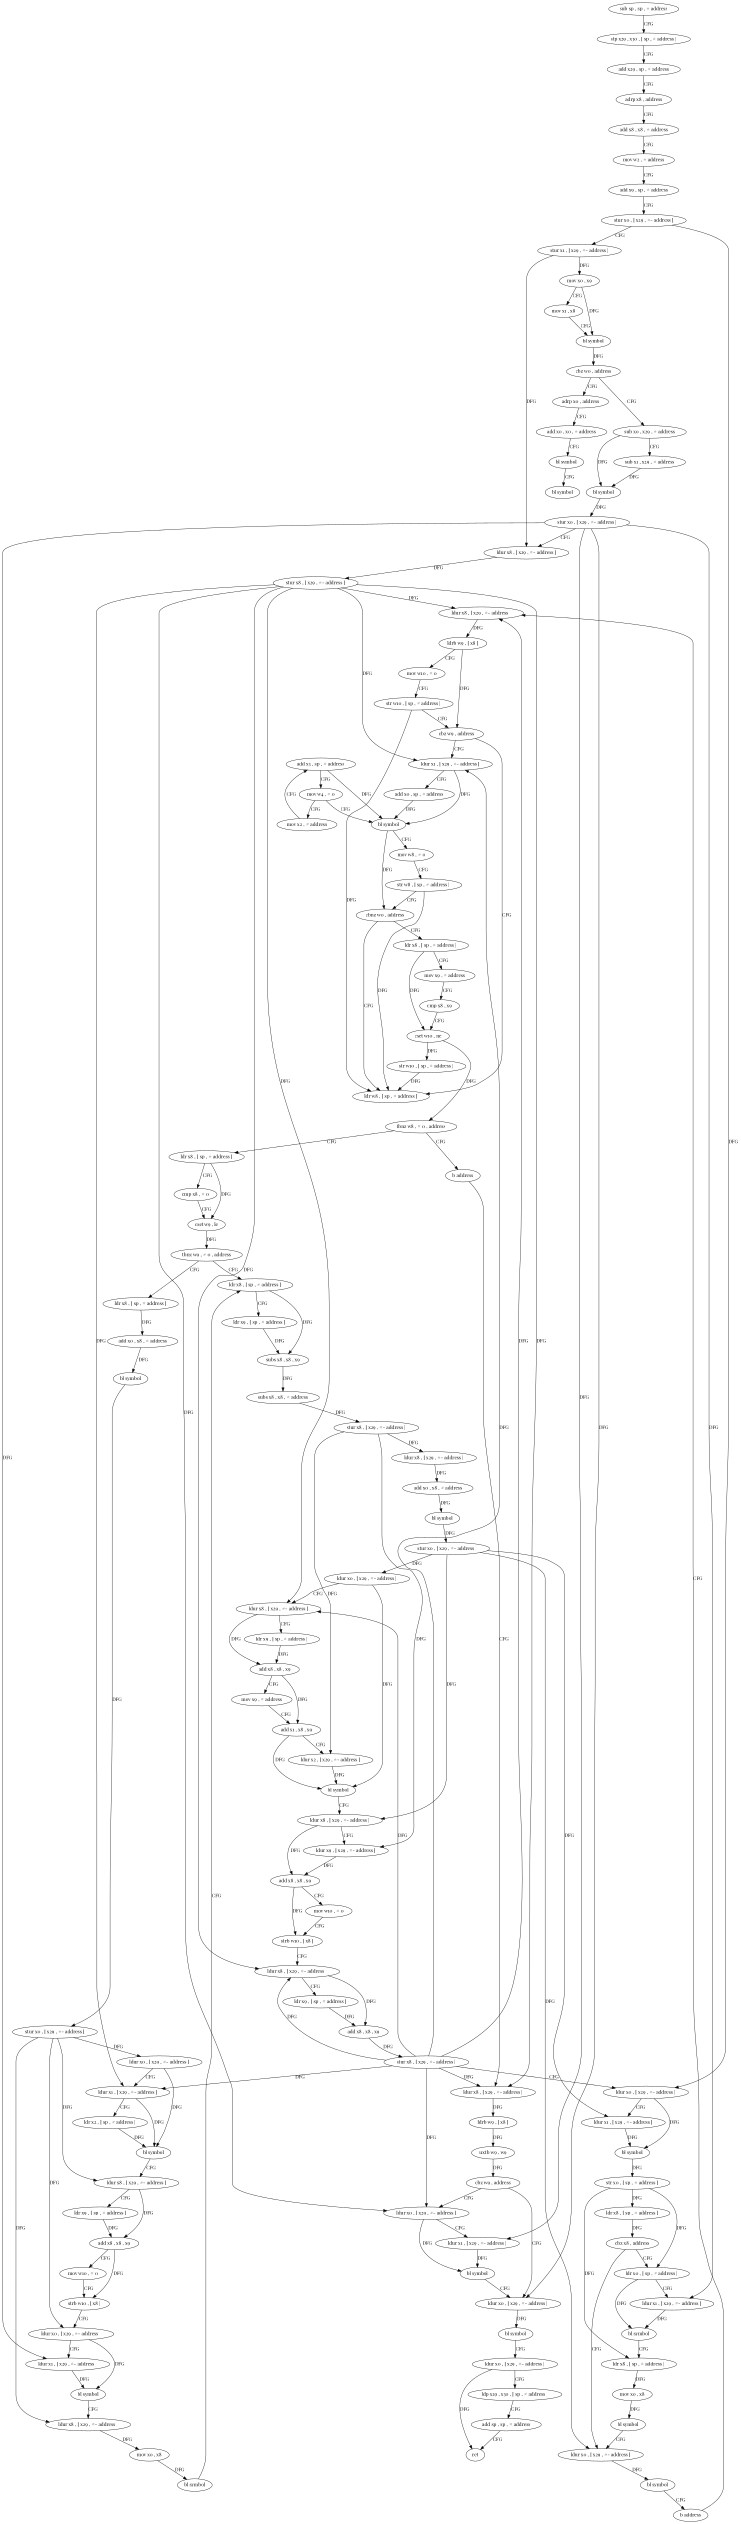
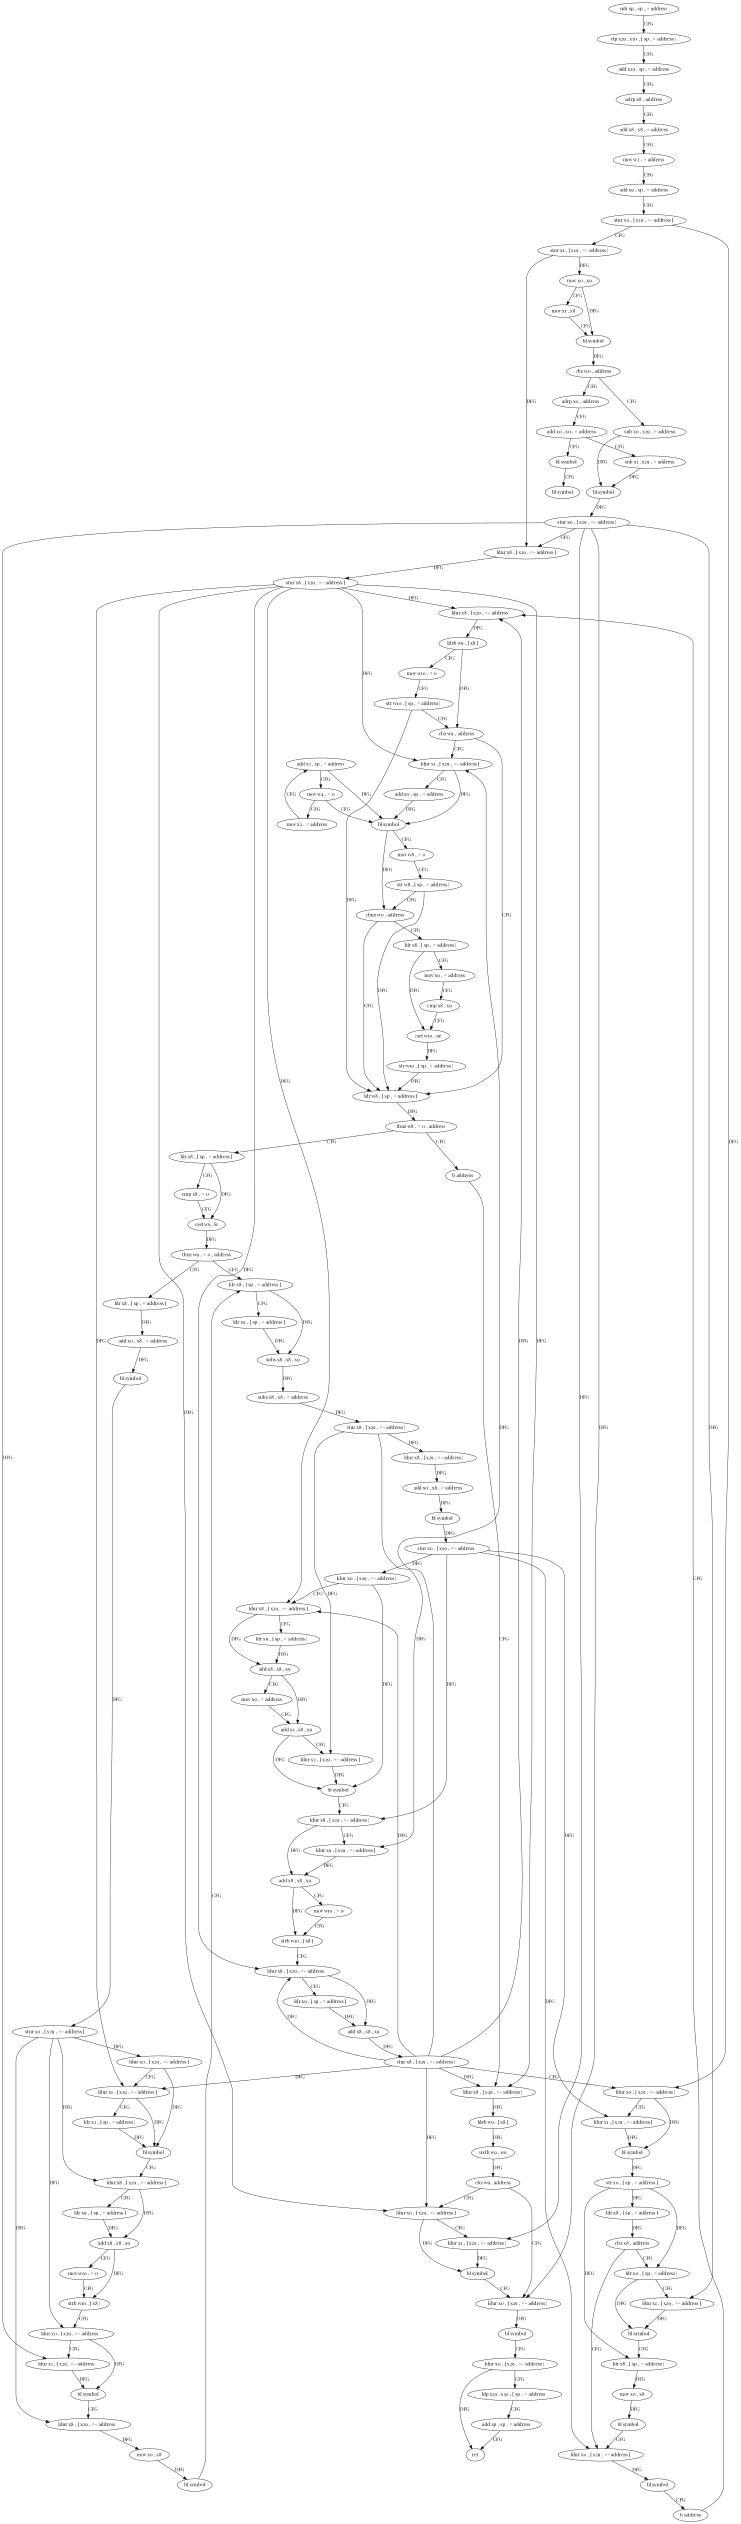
edge "sub x0 , x29 , # address" -> "sub x1 , x29 , # address": now "add x0 , x0 , # address" -> "sub x1 , x29 , # address"
edge "cset w10 , ne" -> "tbnz w8 , # 0 , address": now "ldr w8 , [ sp , # address ]" -> "tbnz w8 , # 0 , address"
